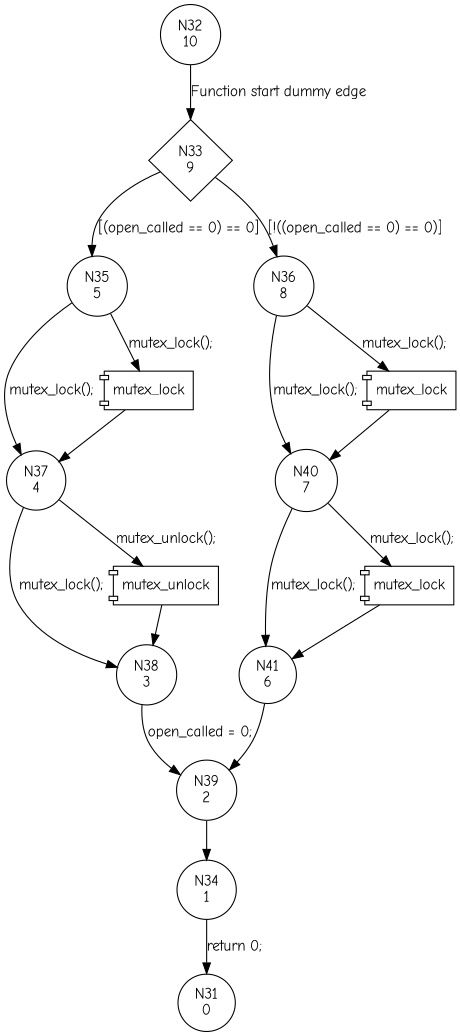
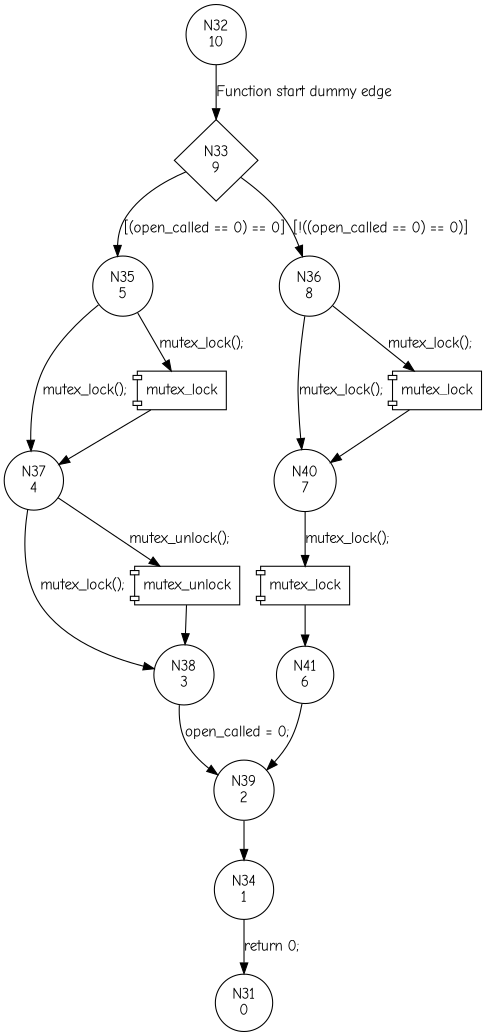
edge "N40 7" -> "N41 6": removed, label "mutex_lock();"
